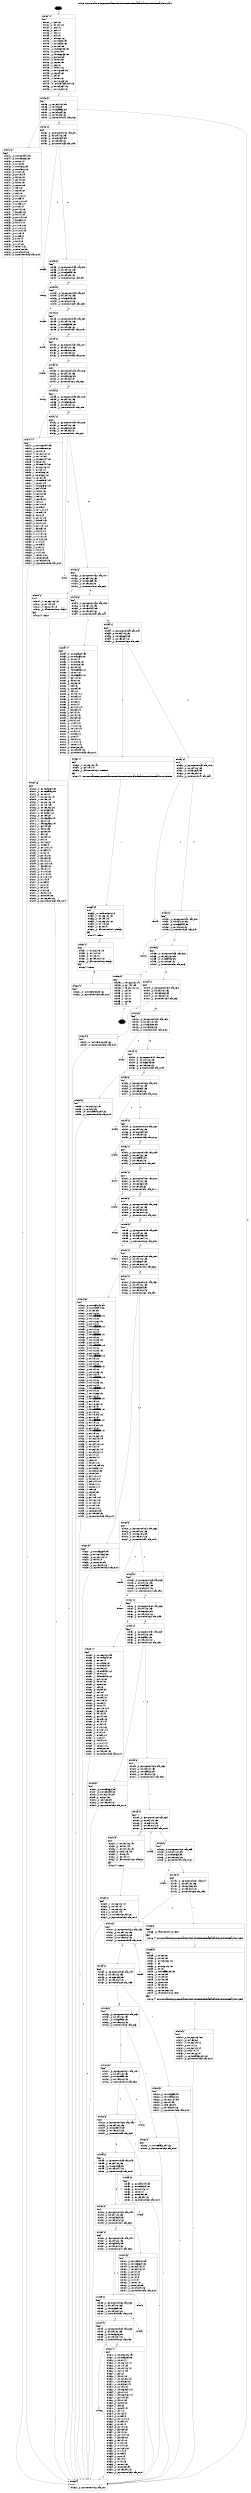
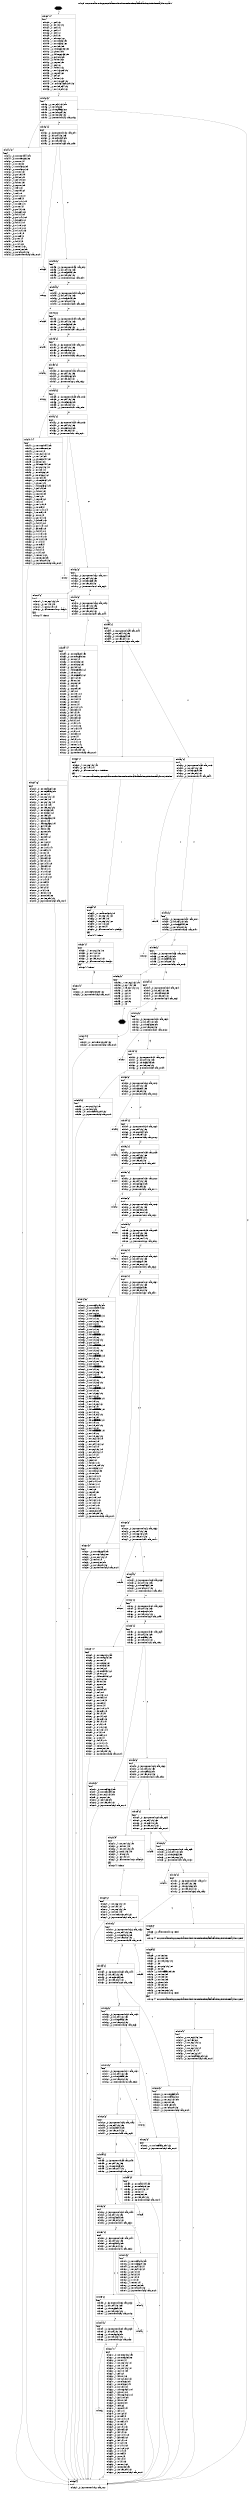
edge "0x401cca [28]" -> "0x40224c [29]": now "0x401cae [28]" -> "0x40224c [29]"
